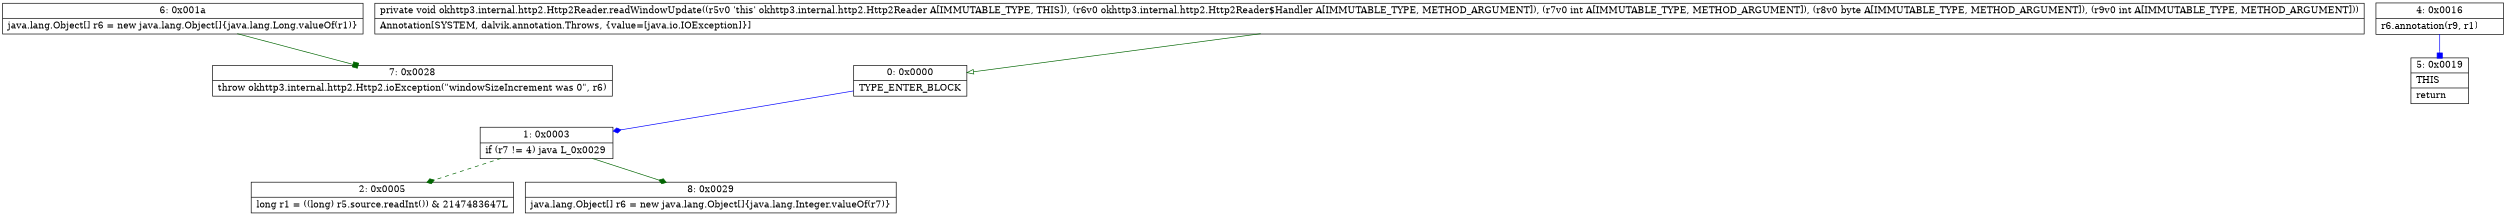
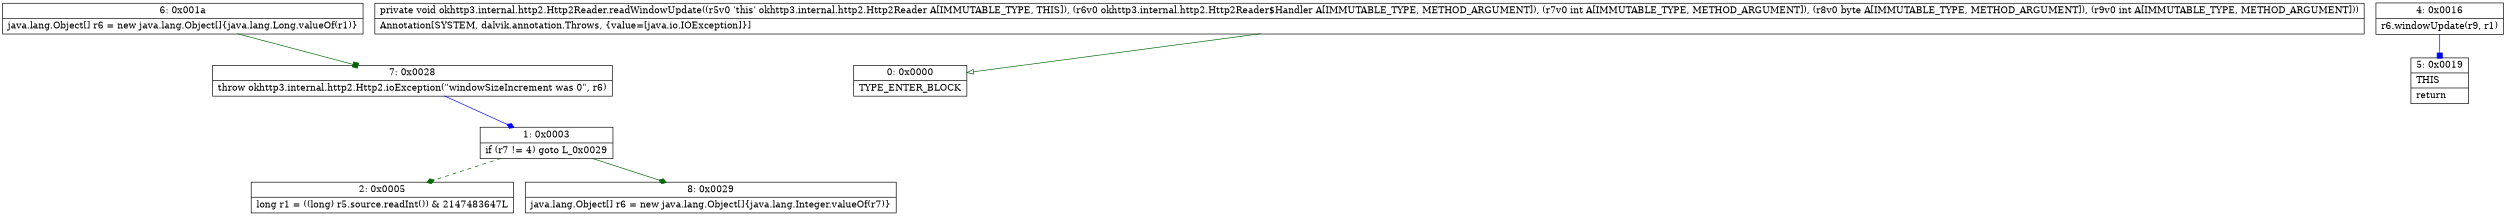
node "4: 0x0016": text "r6.annotation(r9, r1)" -> "r6.windowUpdate(r9, r1)"
edge "0: 0x0000" -> "1: 0x0003": now "7: 0x0028" -> "1: 0x0003"
node "1: 0x0003": text "if (r7 != 4) java L_0x0029" -> "if (r7 != 4) goto L_0x0029"
